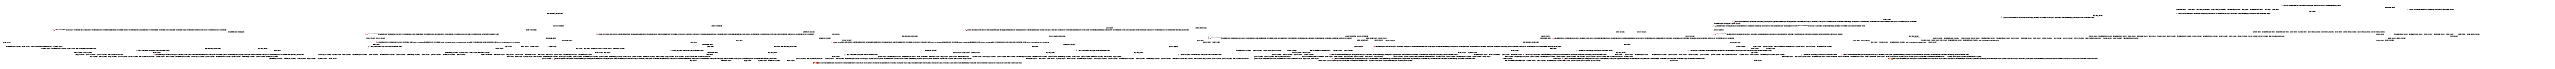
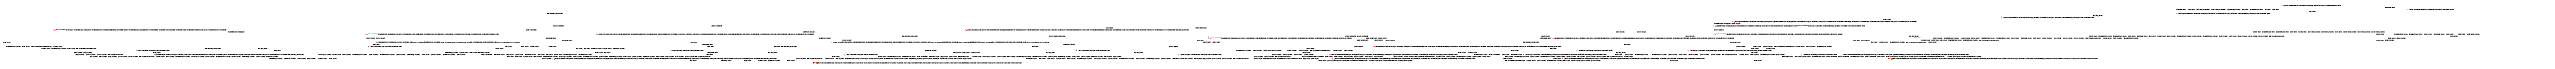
edge "i" -> "d": now "i" -> "w"
edge "b" -> "l": removed, label "KEXINIT / KEXINIT"
edge "gg" -> "c": now "gg" -> "w"
